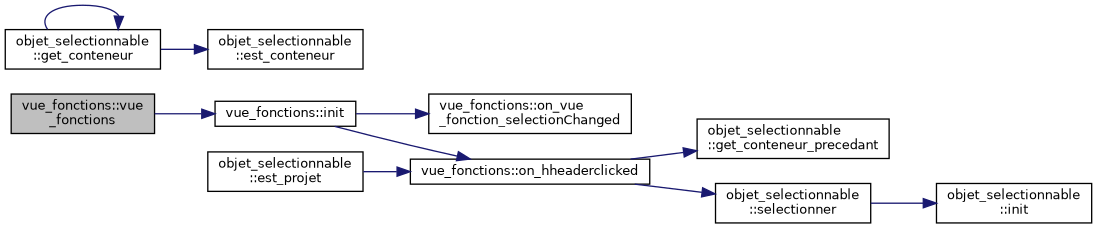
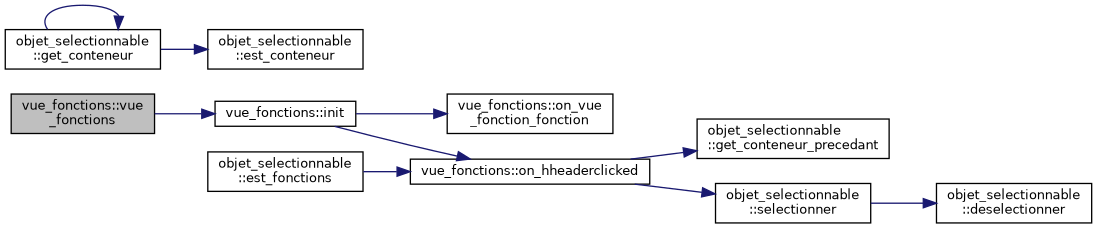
node "vue_fonctions::on_vue _fonction_selectionChanged": label "vue_fonctions::on_vue _fonction_selectionChanged" -> "vue_fonctions::on_vue _fonction_fonction"
node "objet_selectionnable ::est_projet": label "objet_selectionnable ::est_projet" -> "objet_selectionnable ::est_fonctions"
node "objet_selectionnable ::init": label "objet_selectionnable ::init" -> "objet_selectionnable ::deselectionner"
